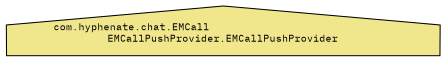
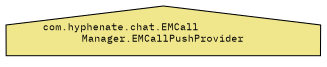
node "com.hyphenate.chat.EMCall EMCallPushProvider.EMCallPushProvider": label "com.hyphenate.chat.EMCall EMCallPushProvider.EMCallPushProvider" -> "com.hyphenate.chat.EMCall Manager.EMCallPushProvider"
